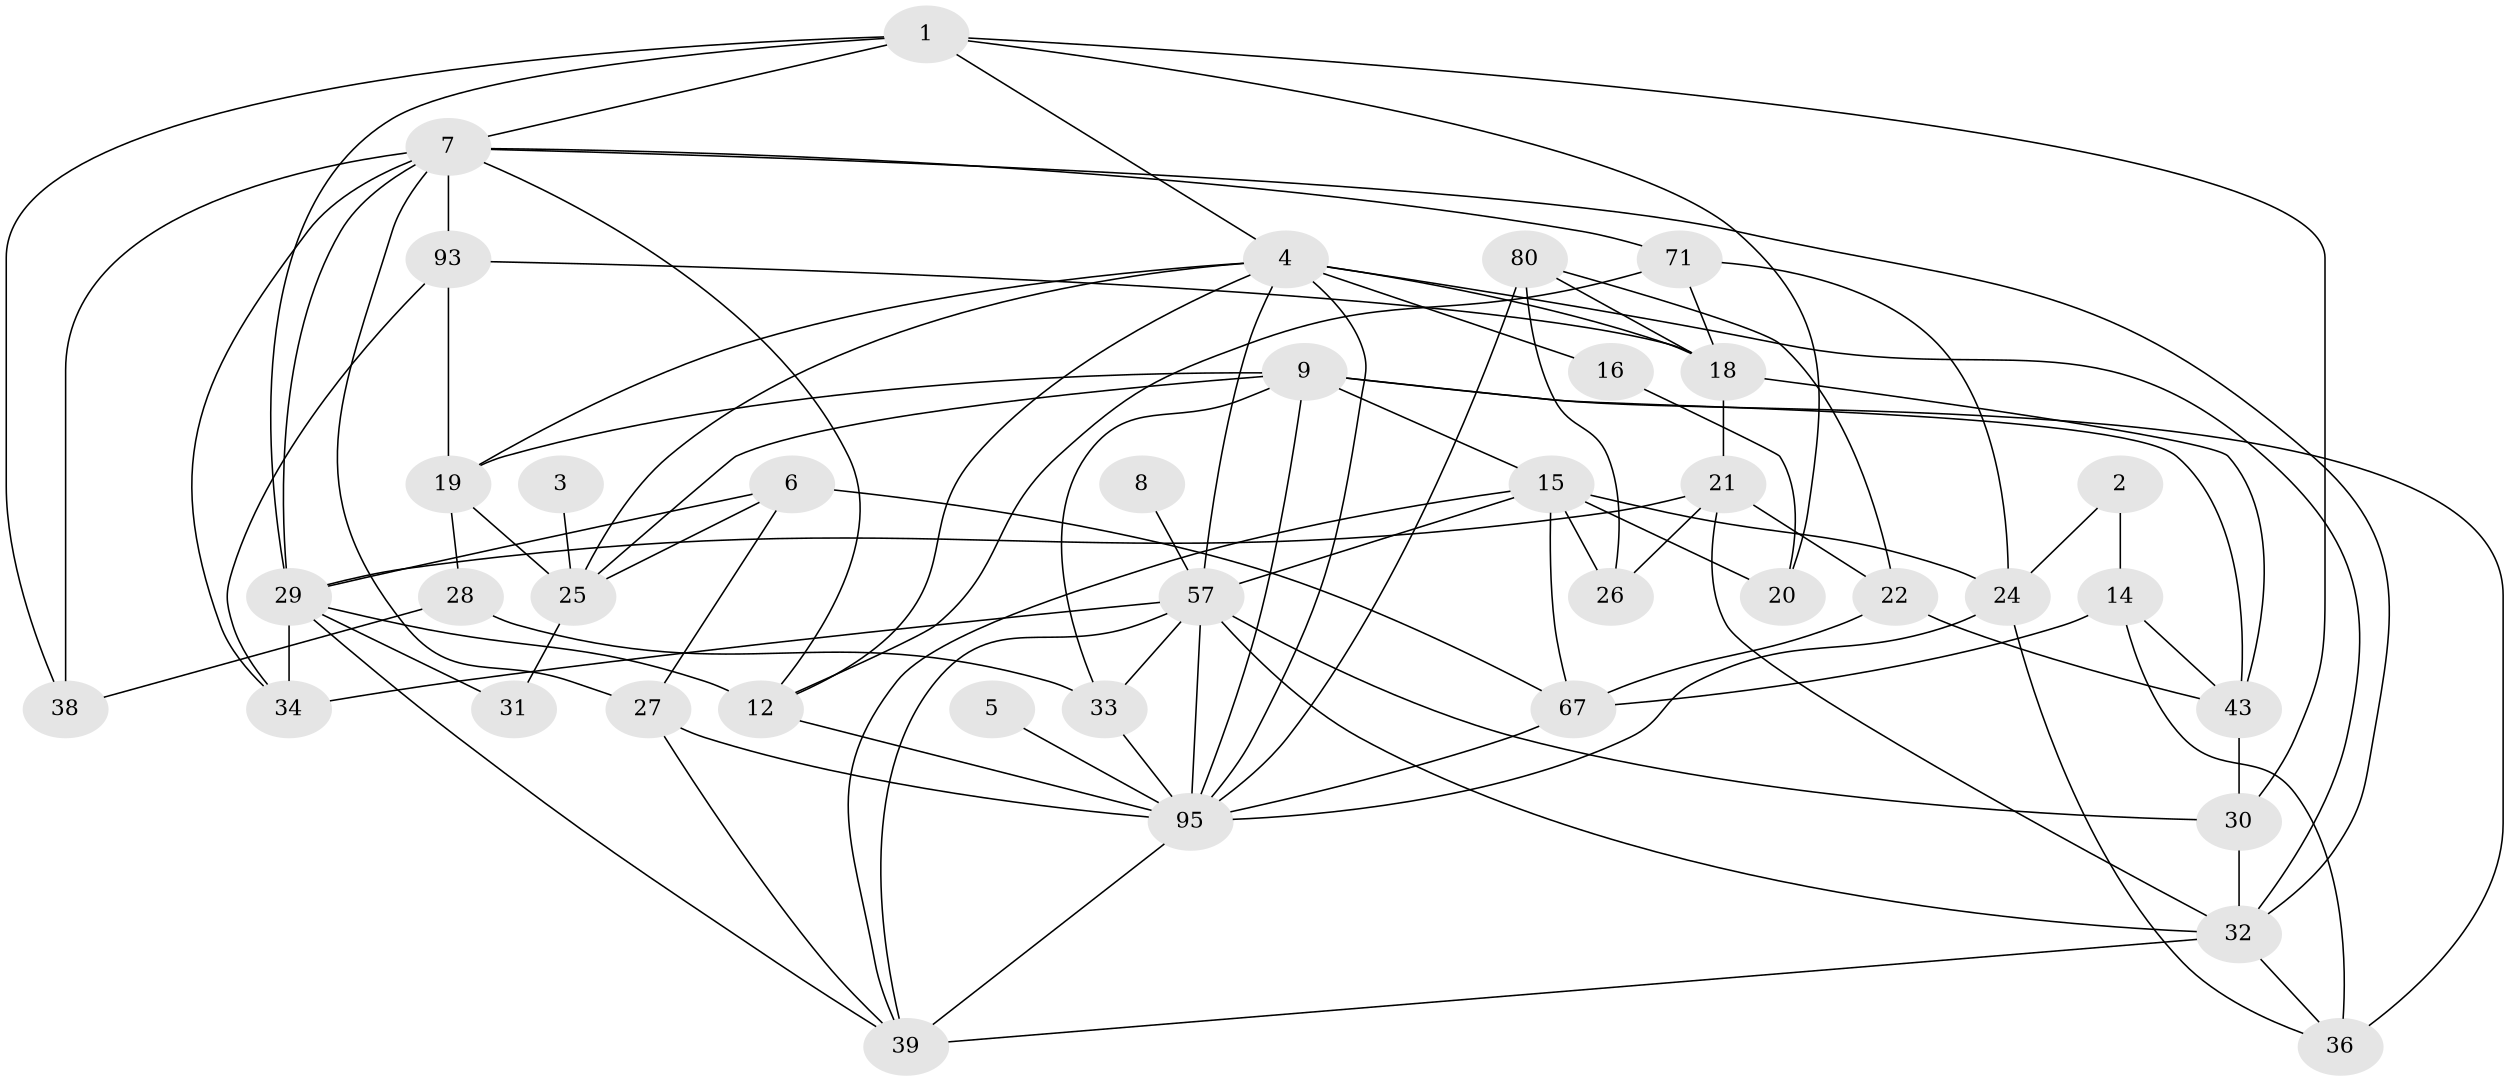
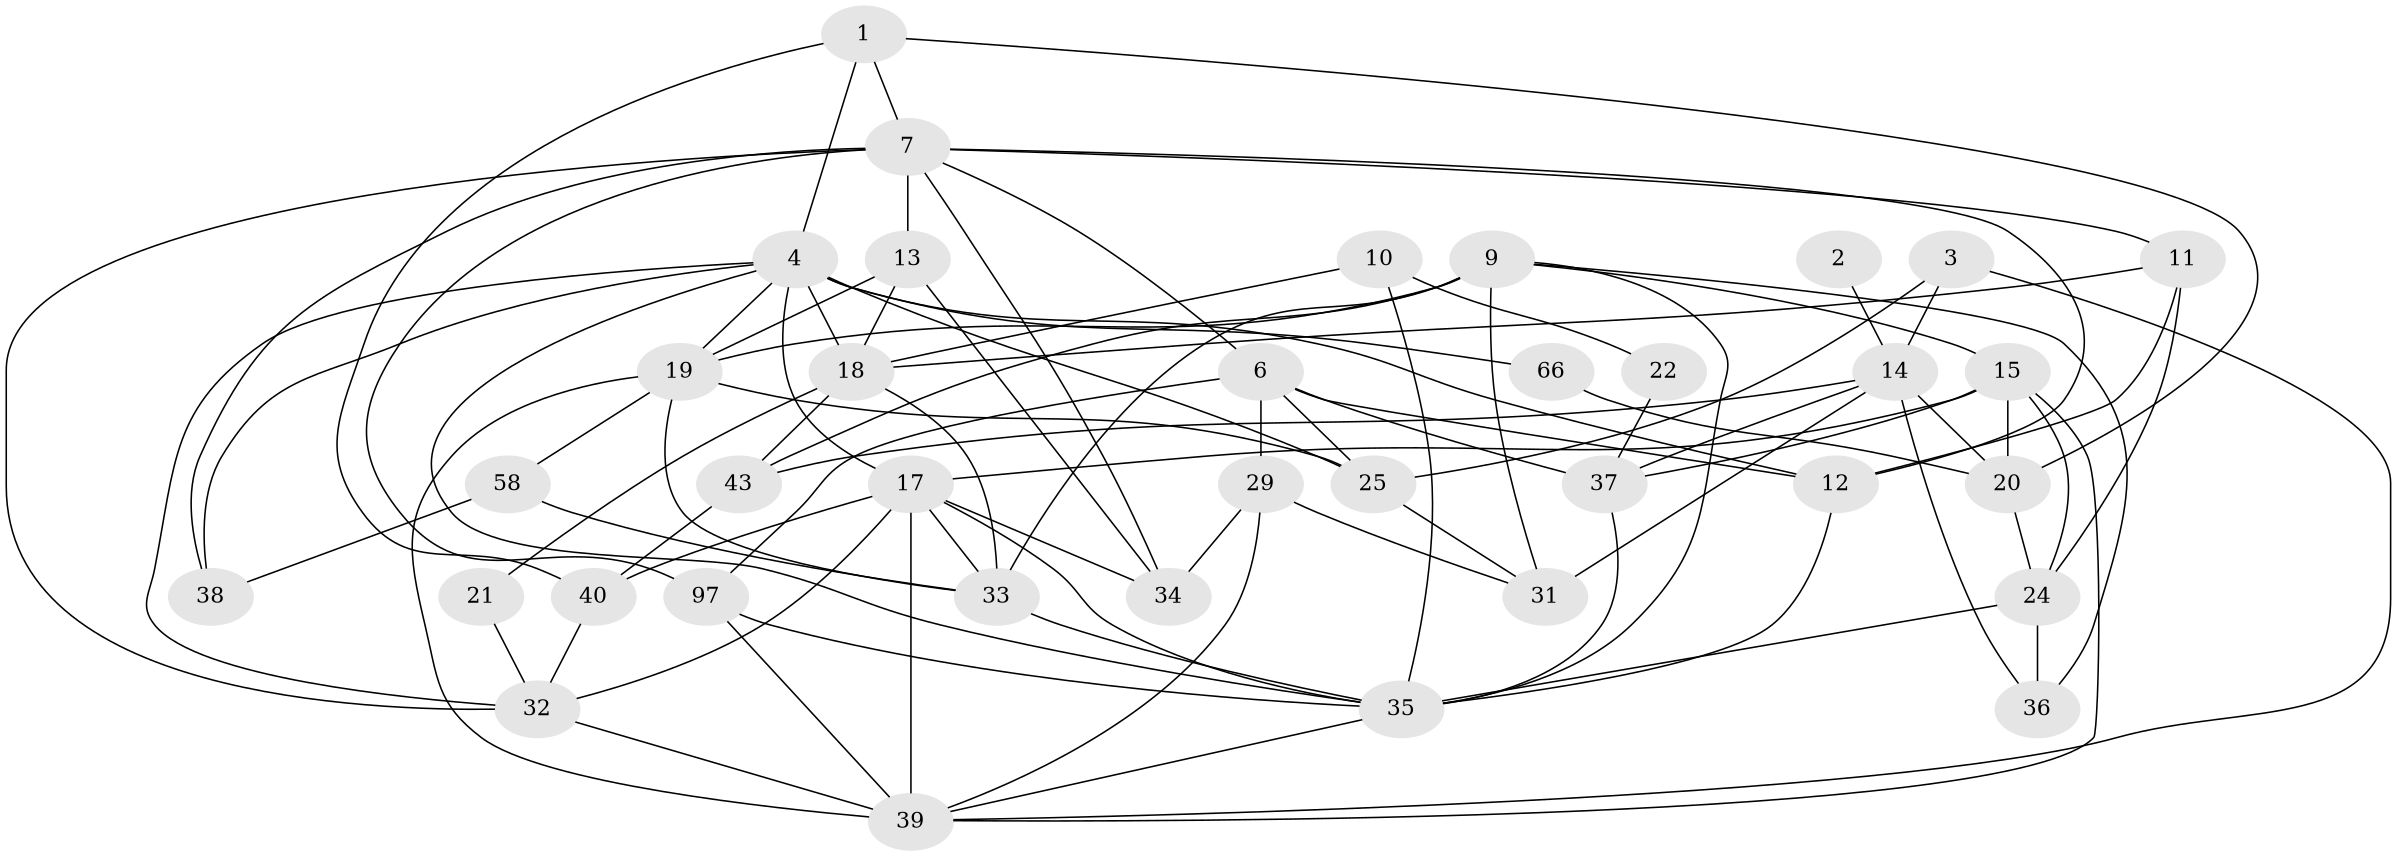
edge "1" -- "29": removed
edge "1" -- "38": now "4" -- "38"
node "93": label "93" -> "13"
node "80": label "80" -> "10"
node "71": label "71" -> "11"
edge "3" -- "14": added
edge "7" -- "29": now "7" -- "6"
node "16": label "16" -> "66"
edge "9" -- "25": now "9" -- "31"
edge "14" -- "20": added
edge "18" -- "33": added
node "8": removed
edge "14" -- "31": added
edge "19" -- "33": added
edge "2" -- "24": now "20" -- "24"
edge "21" -- "29": removed
edge "21" -- "22": removed
node "28": label "28" -> "58"
node "57": label "57" -> "17"
node "26": removed
edge "29" -- "12": now "6" -- "12"
edge "22" -- "43": removed
edge "19" -- "39": added
node "27": label "27" -> "97"
node "5": removed
node "67": label "67" -> "37"
edge "3" -- "39": added
node "95": label "95" -> "35"
node "30": label "30" -> "40"
edge "32" -- "36": removed
